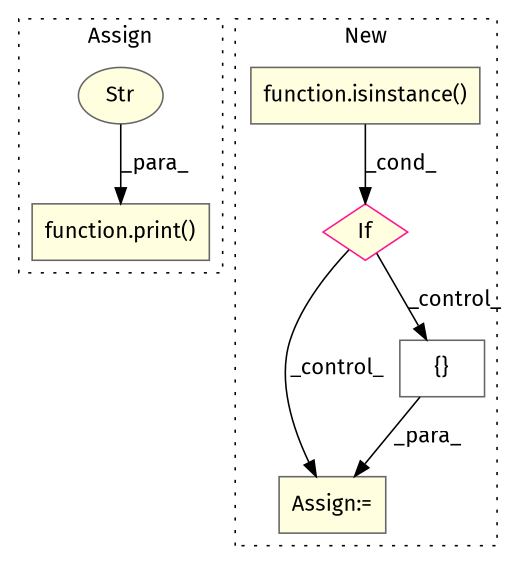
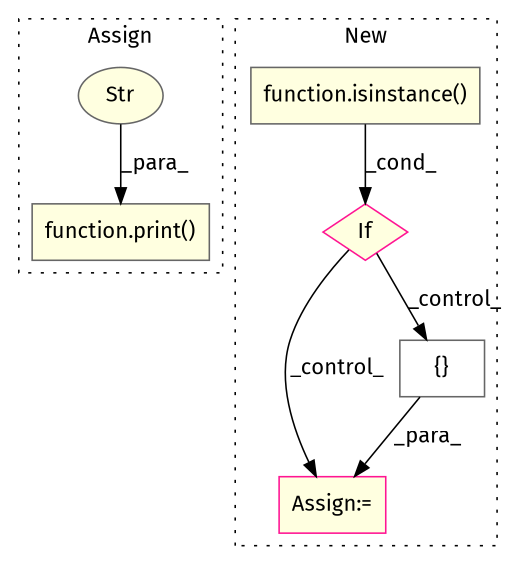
node "Assign:=": color gray40 -> deeppink
